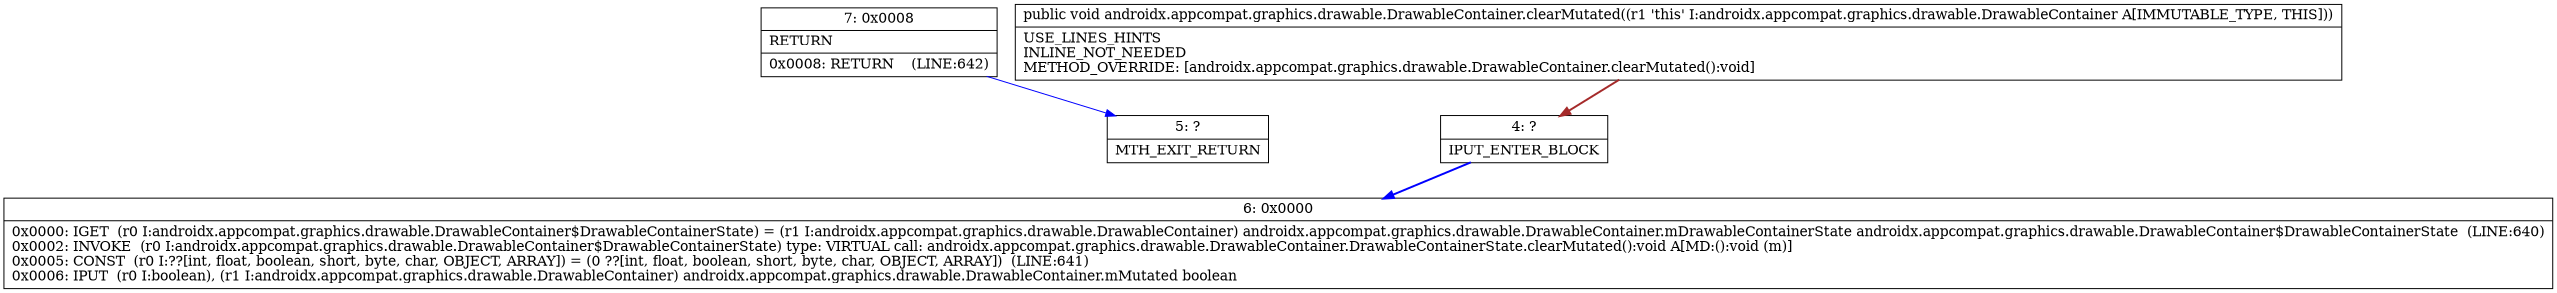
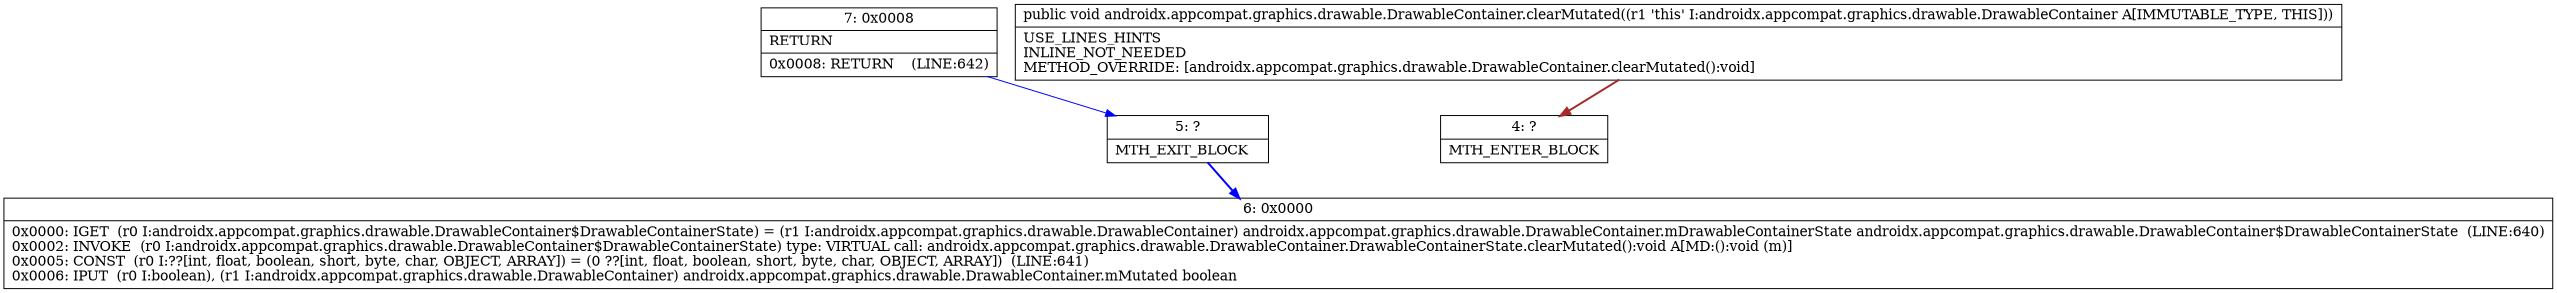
node "5: ?": text "MTH_EXIT_RETURN" -> "MTH_EXIT_BLOCK"
node "4: ?": text "IPUT_ENTER_BLOCK" -> "MTH_ENTER_BLOCK"
edge "4: ?" -> "6: 0x0000": now "5: ?" -> "6: 0x0000"
